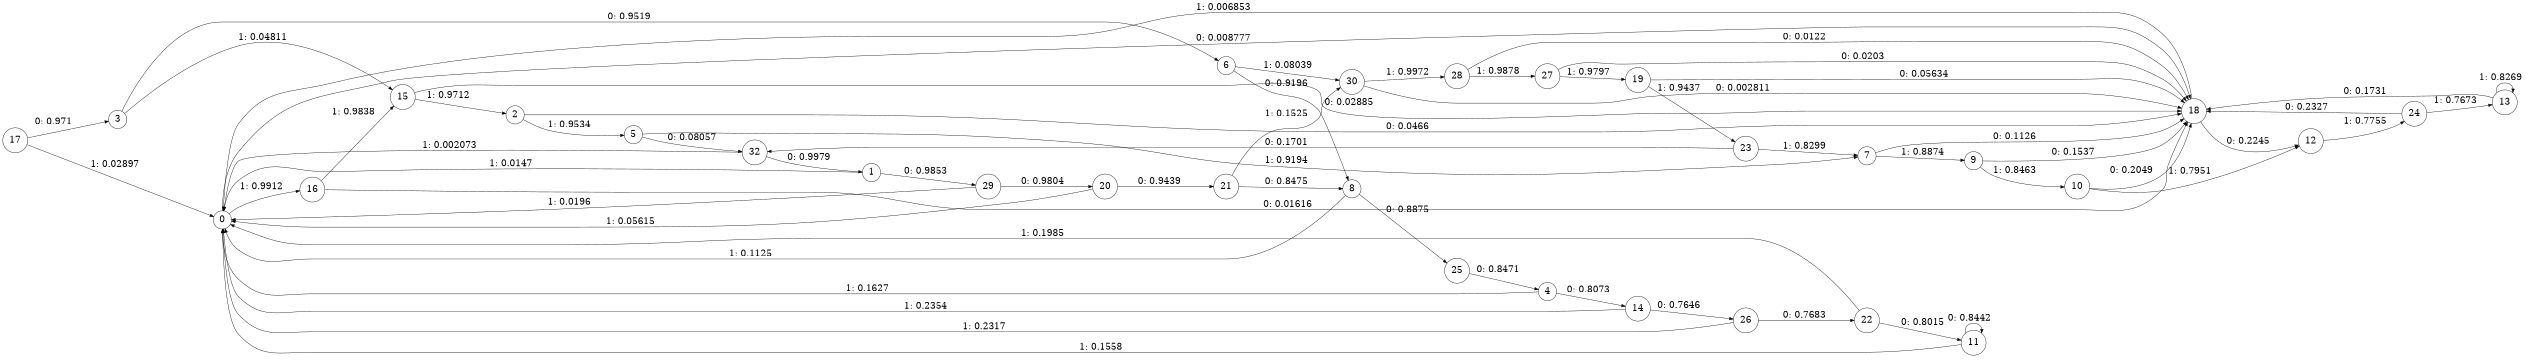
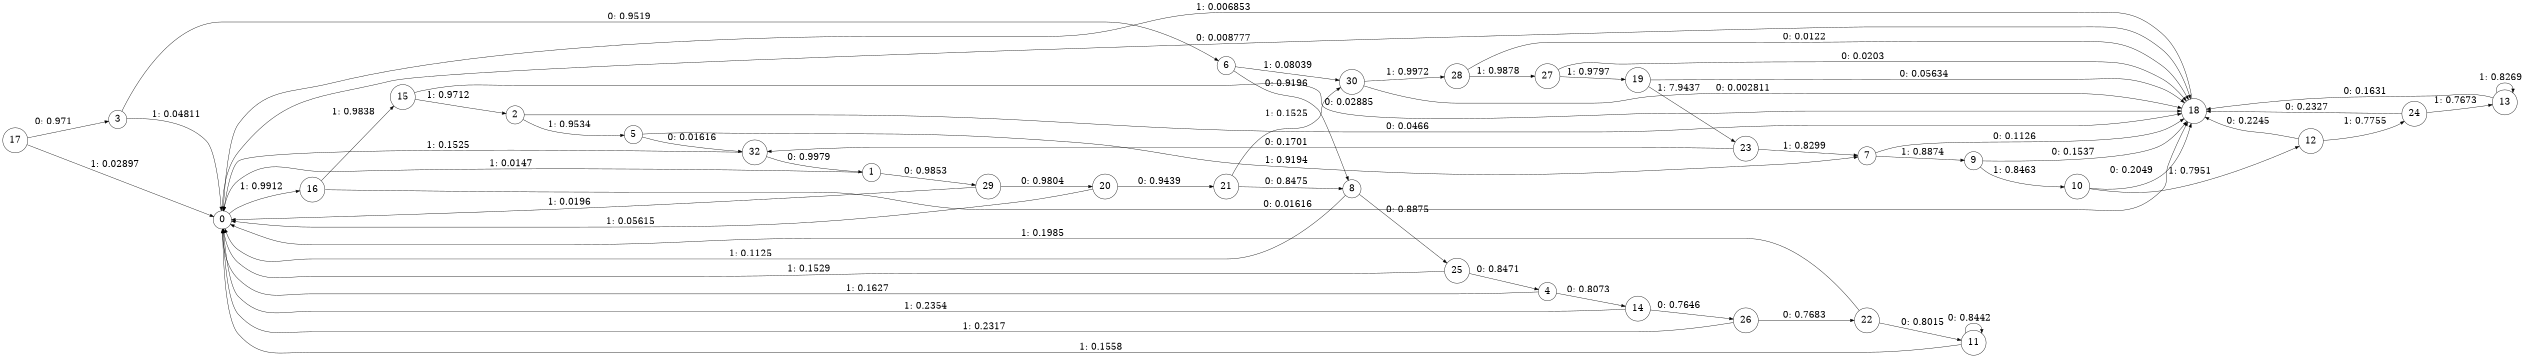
edge "3" -> "15": now "3" -> "0"
edge "19" -> "23": label "1: 0.9437   " -> "1: 7.9437   "
edge "13" -> "18": label "0: 0.1731   " -> "0: 0.1631   "
edge "5" -> "32": label "0: 0.08057  " -> "0: 0.01616  "
edge "32" -> "0": label "1: 0.002073  " -> "1: 0.1525   "
edge "18" -> "12": reversed
edge "25" -> "0": added, label "1: 0.1529"
